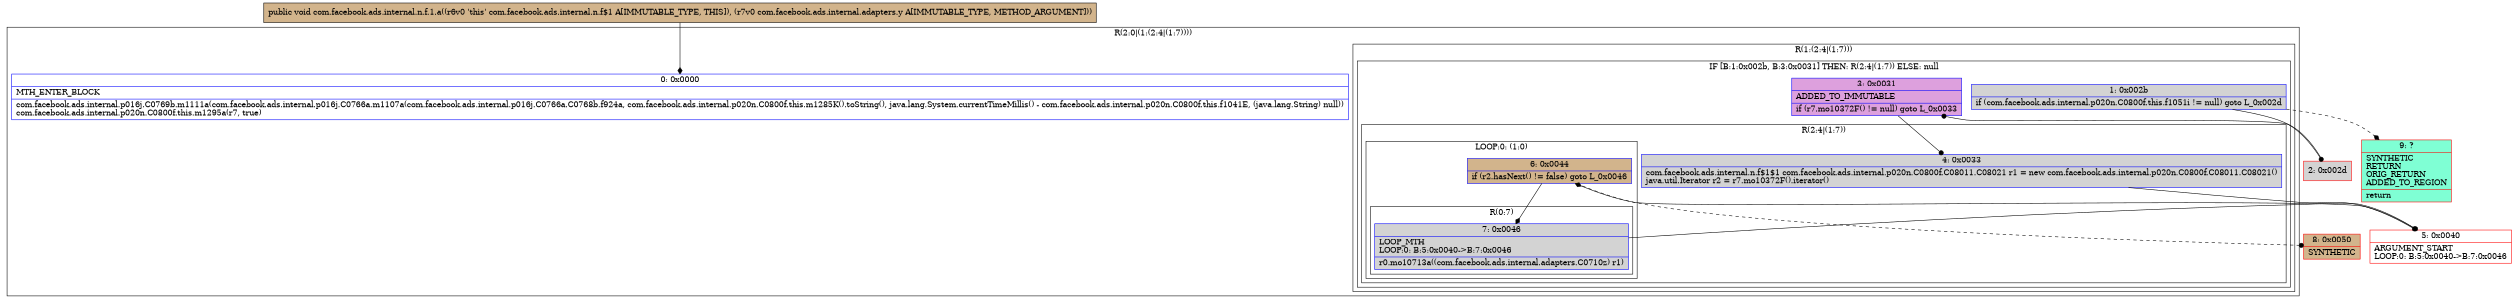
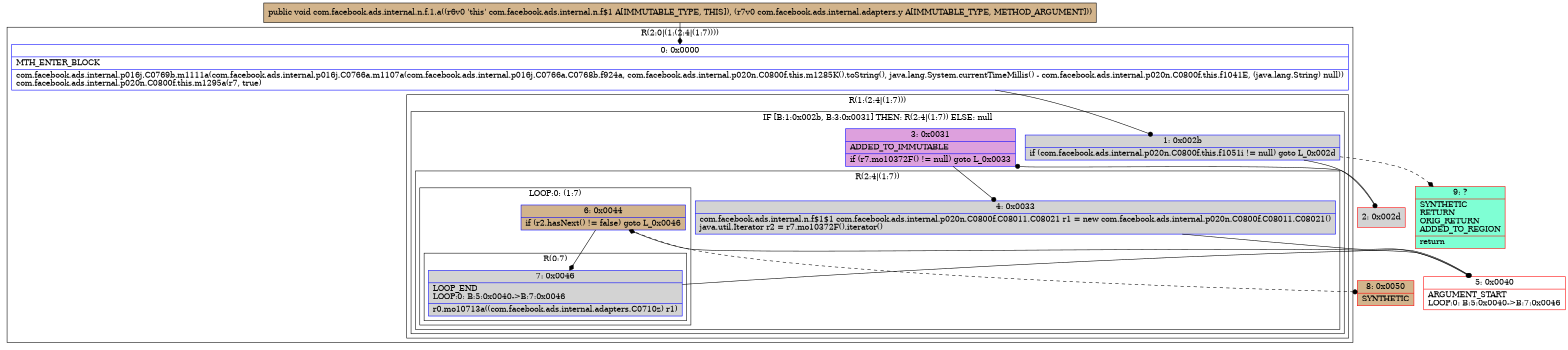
edge "0: 0x0000" -> "1: 0x002b": added
cluster "LOOP:0: (1:0)": label "LOOP:0: (1:0)" -> "LOOP:0: (1:7)"
node "7: 0x0046": text "LOOP_MTH" -> "LOOP_END"
